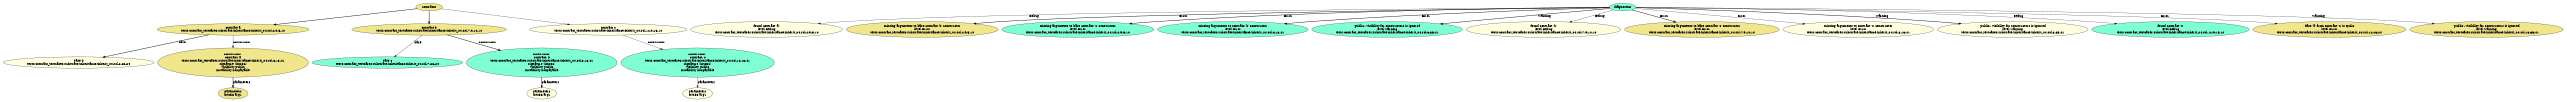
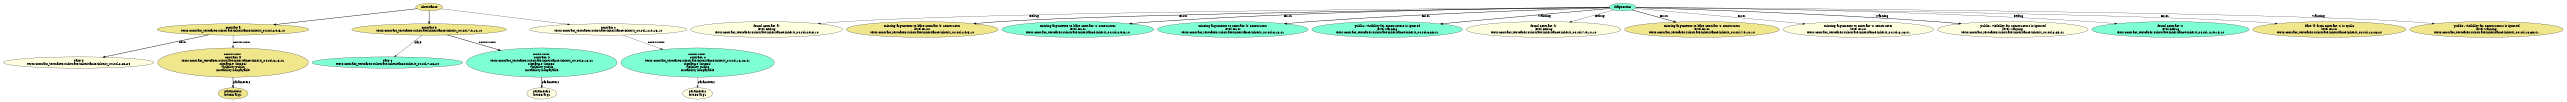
node "contracts": label "contracts" -> "inheritance"
